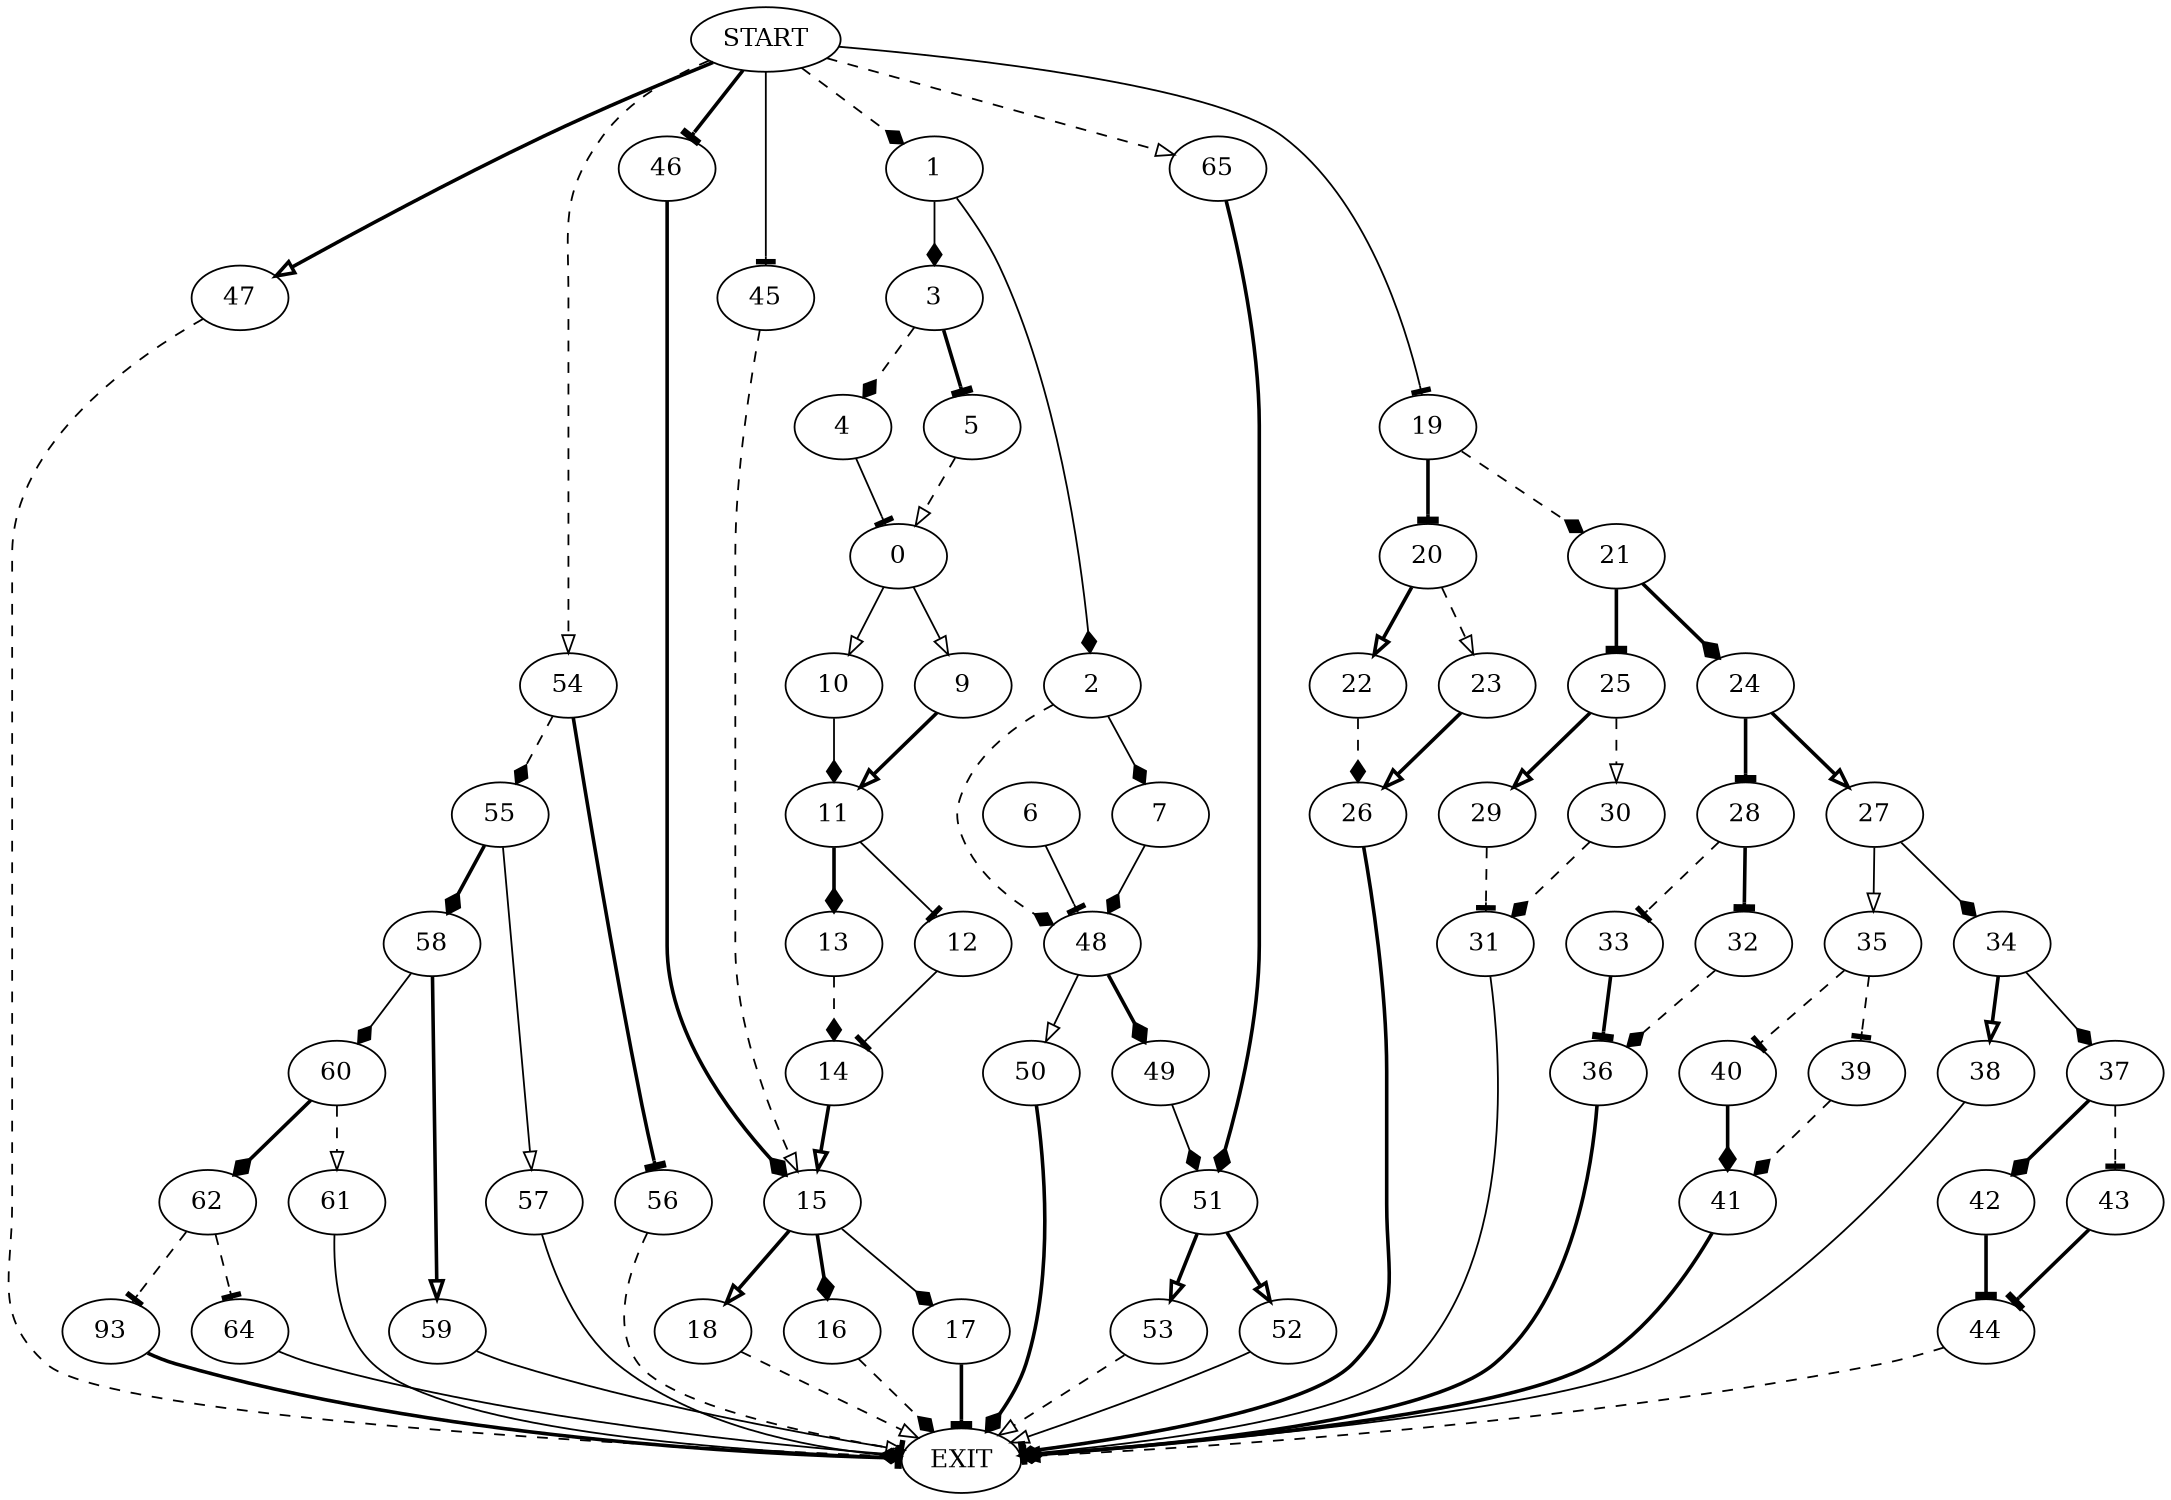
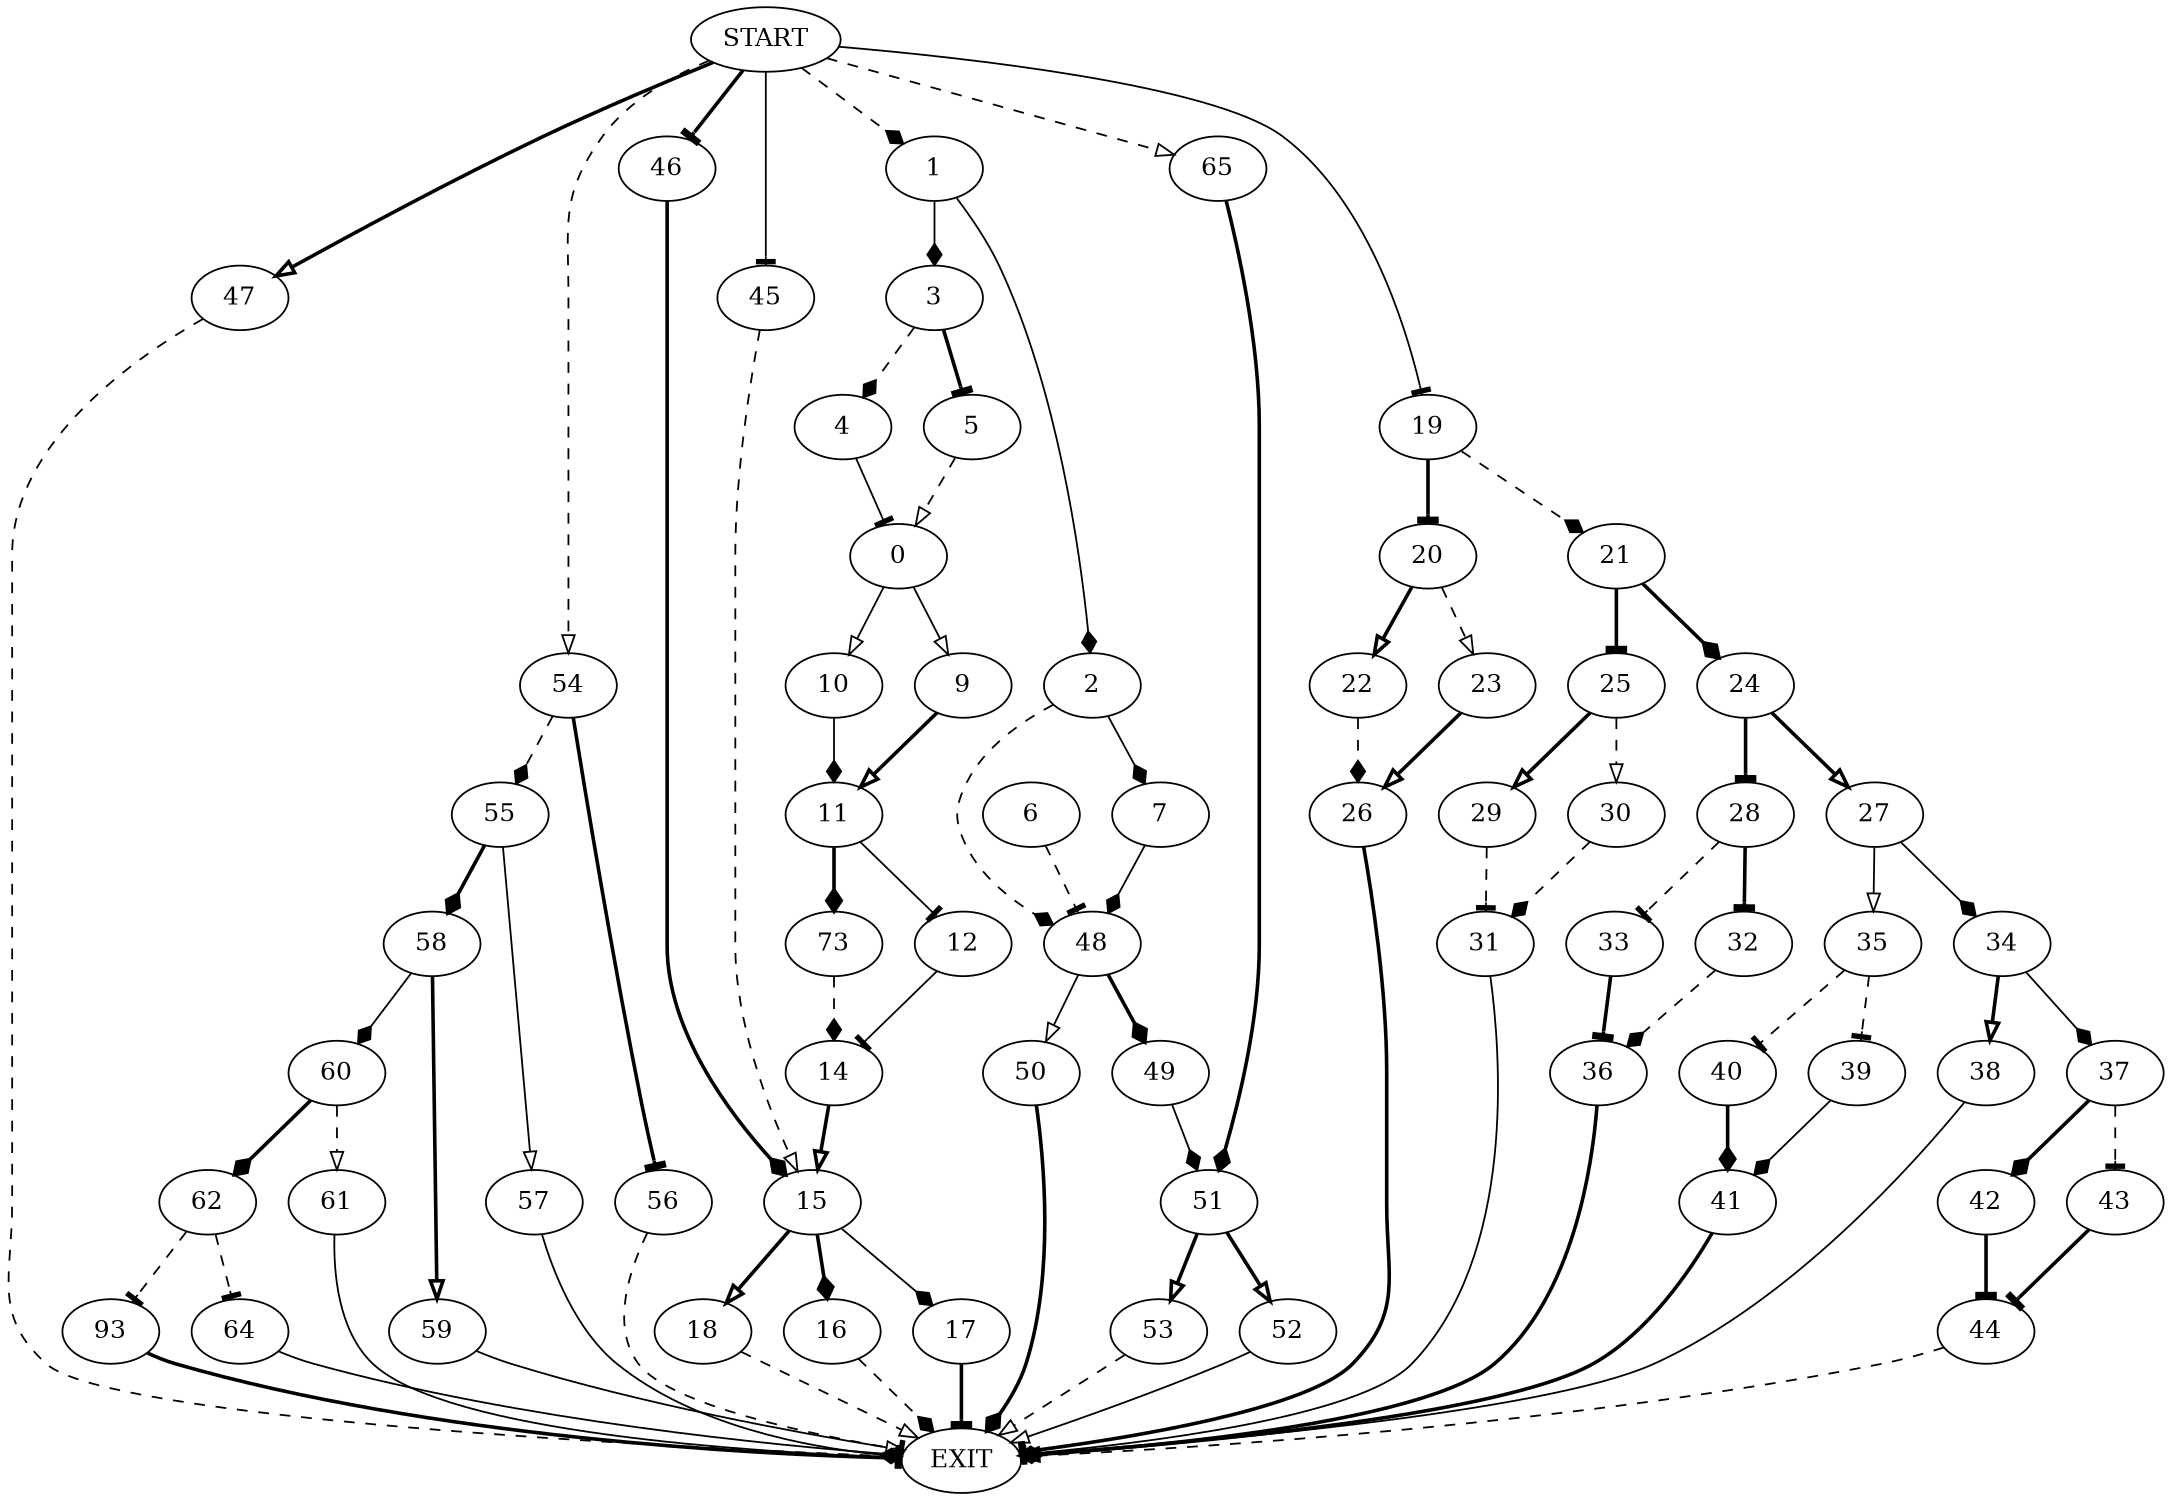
edge "6" -> "48": style solid -> dashed
node "13": label "13" -> "73"
edge "39" -> "41": style dashed -> solid
